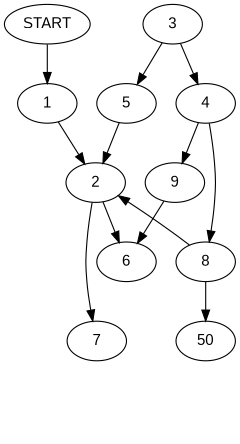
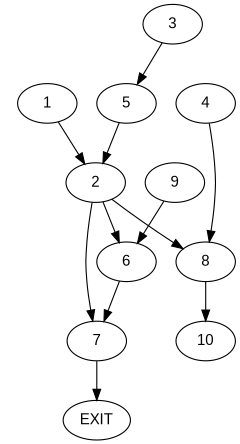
node "START": removed
edge "3" -> "4": removed
edge "4" -> "9": removed
edge "8" -> "2": reversed
edge "6" -> "7": added
node "50": label "50" -> "10"
node "EXIT": added
